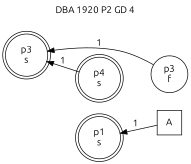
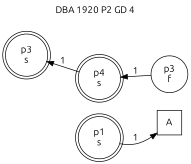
edge "p3 f" -> "p3 s": now "p3 f" -> "p4 s"
edge "A" -> "p1 s": reversed
